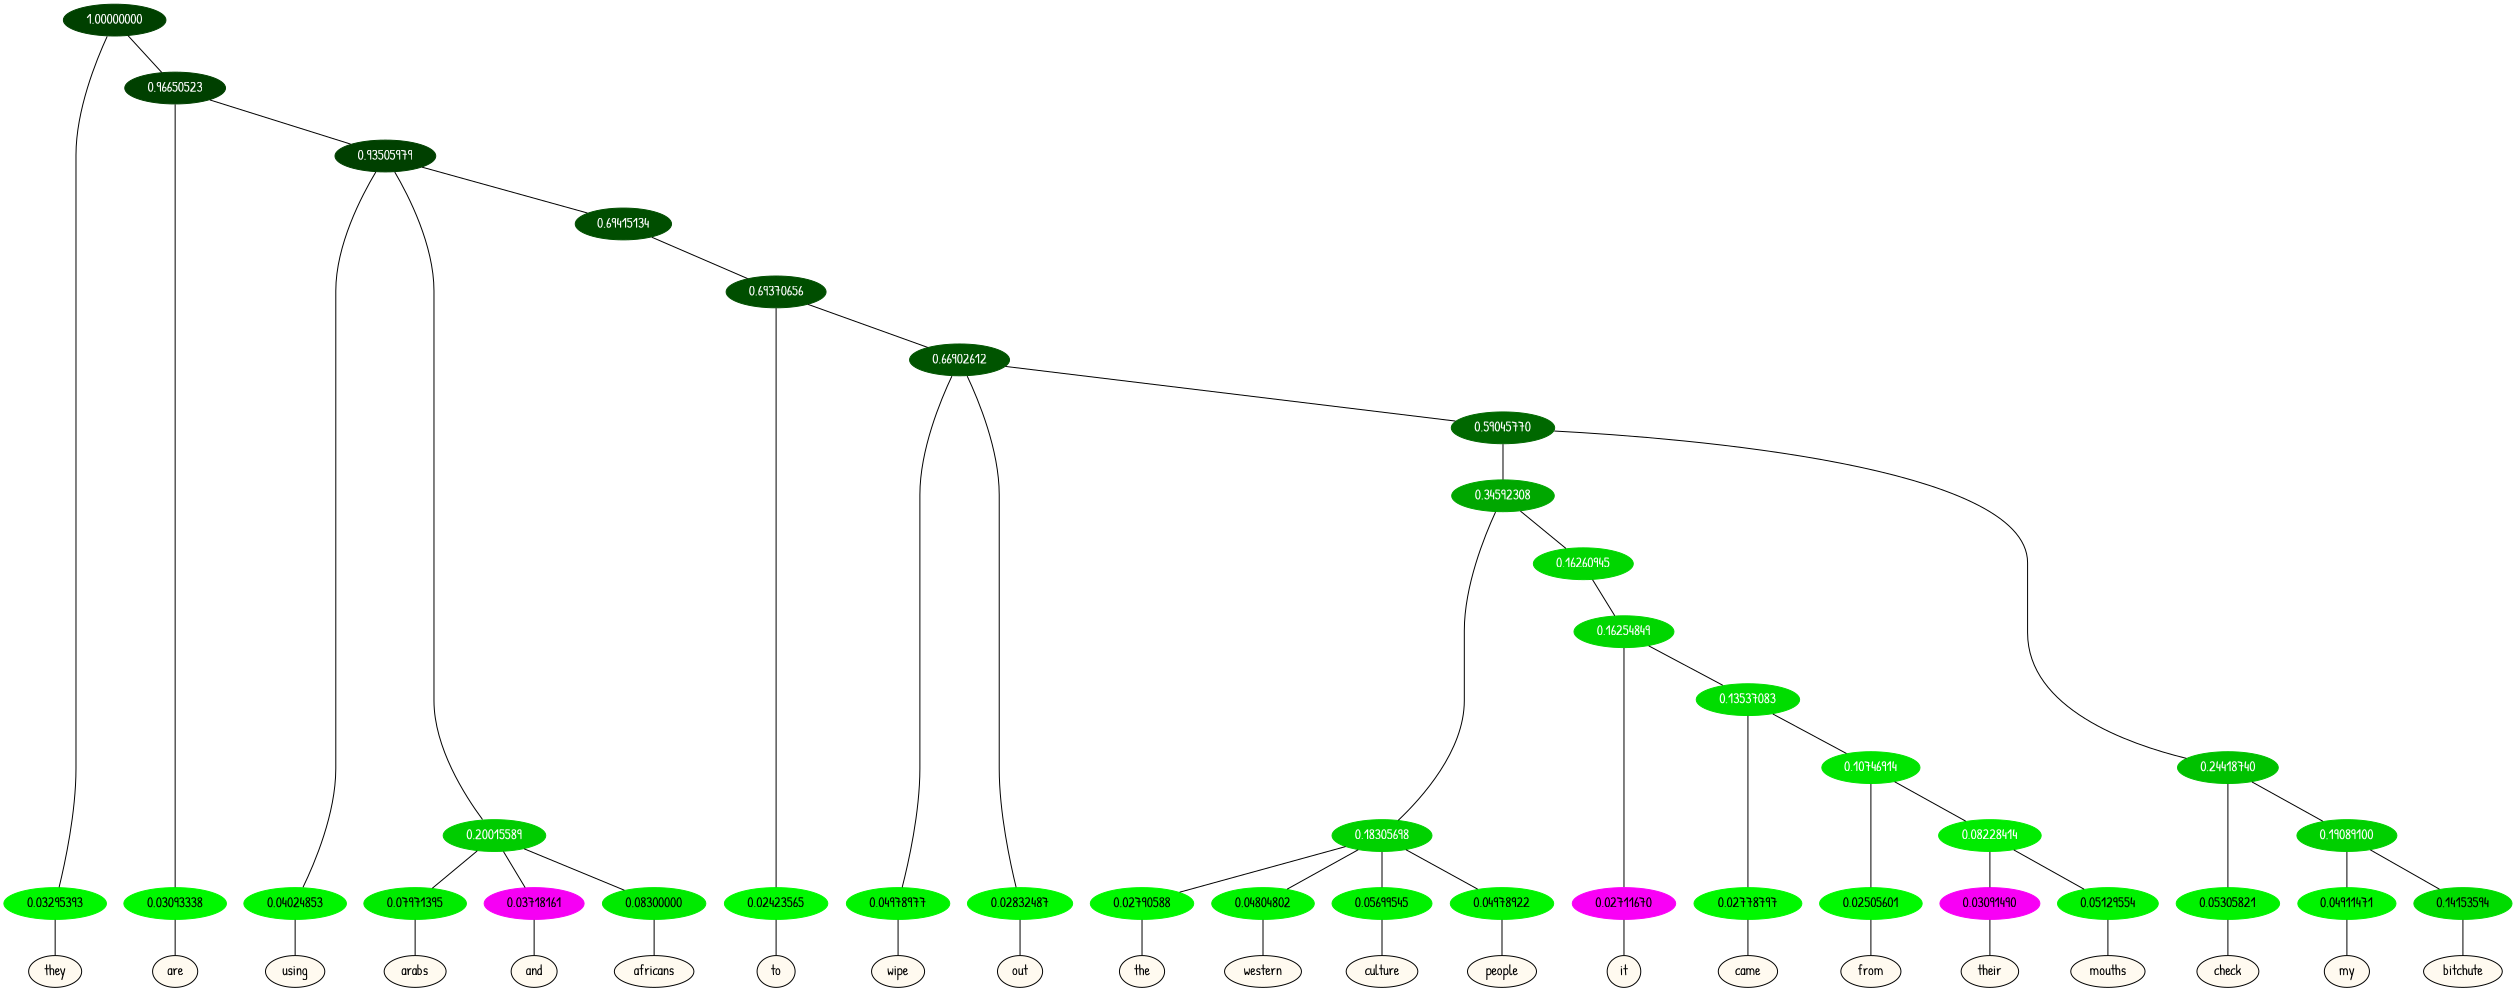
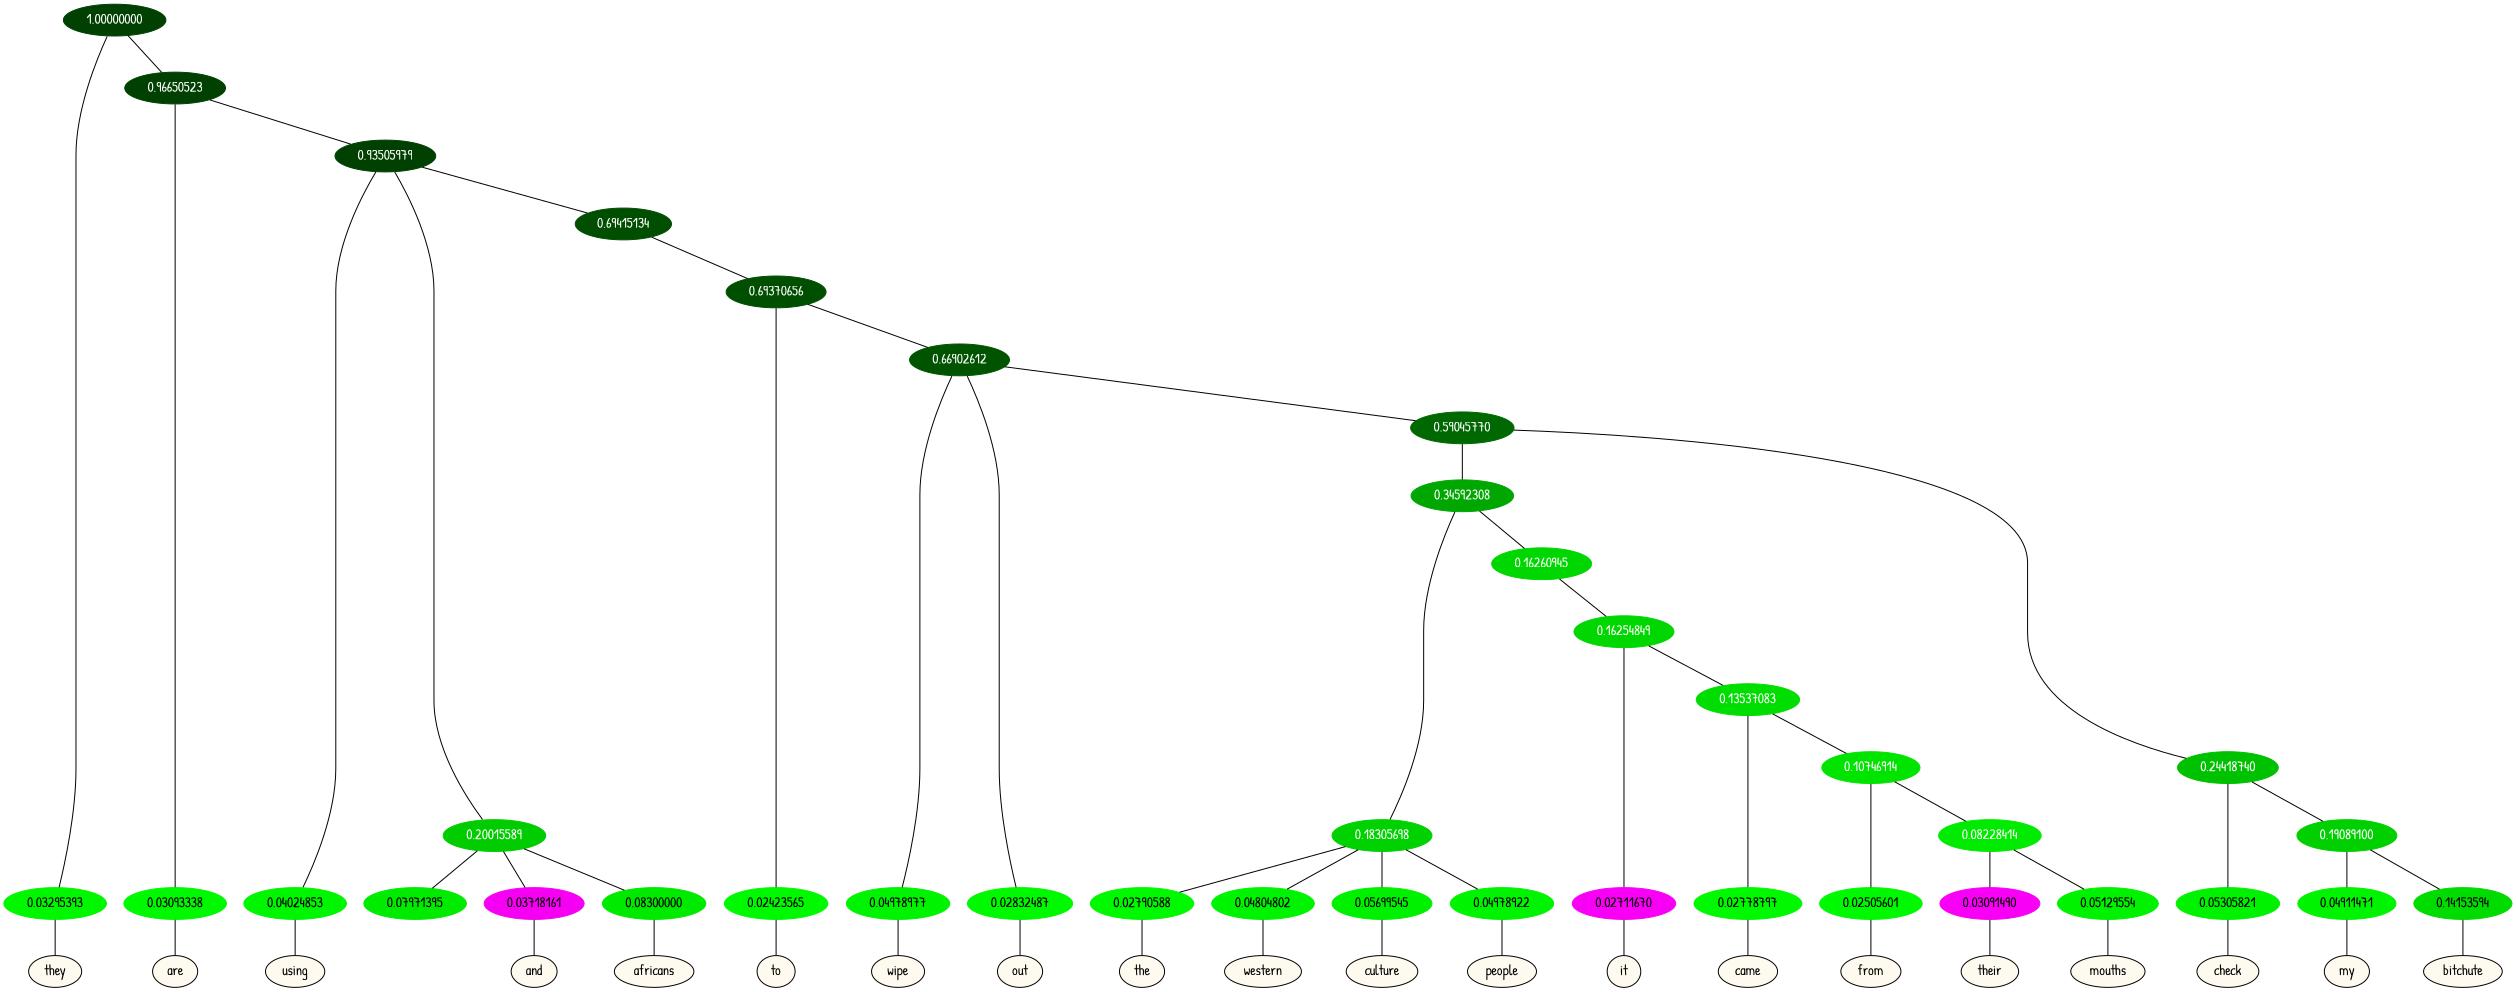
node "arabs": removed
